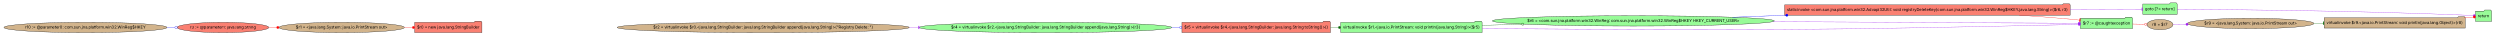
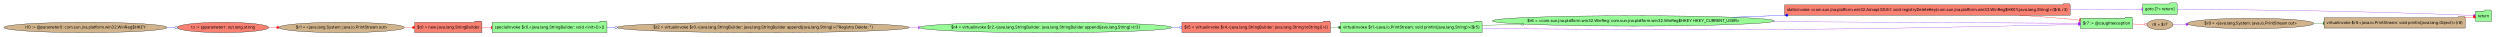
node "r3 := @parameter1: java.lang.String": label "r3 := @parameter1: java.lang.String" -> "r3 := @parameter1: out.lang.String"
node "specialinvoke $r0.<java.lang.StringBuilder: void <init>()>()": added
